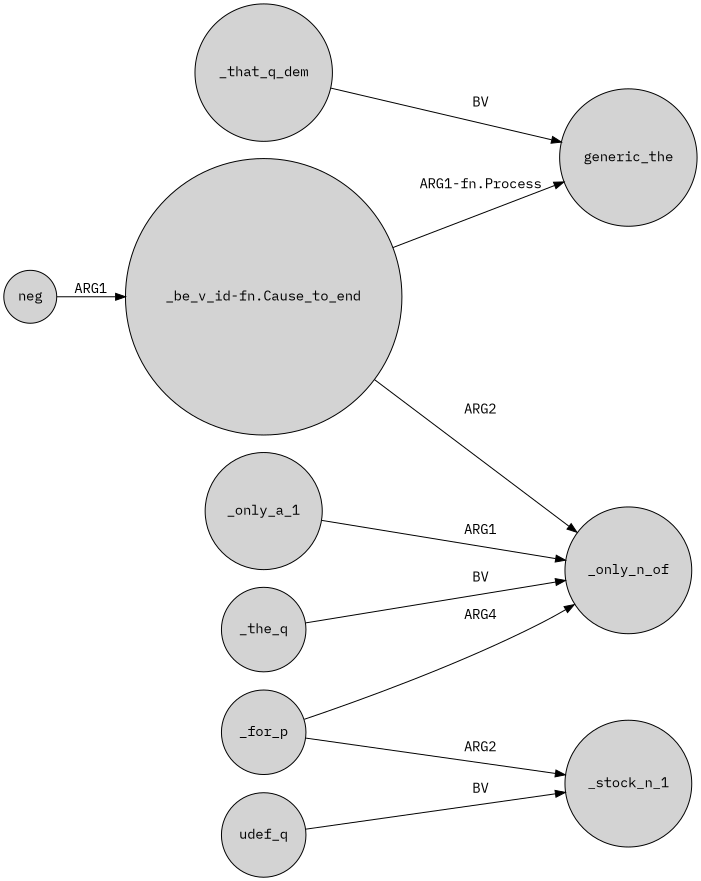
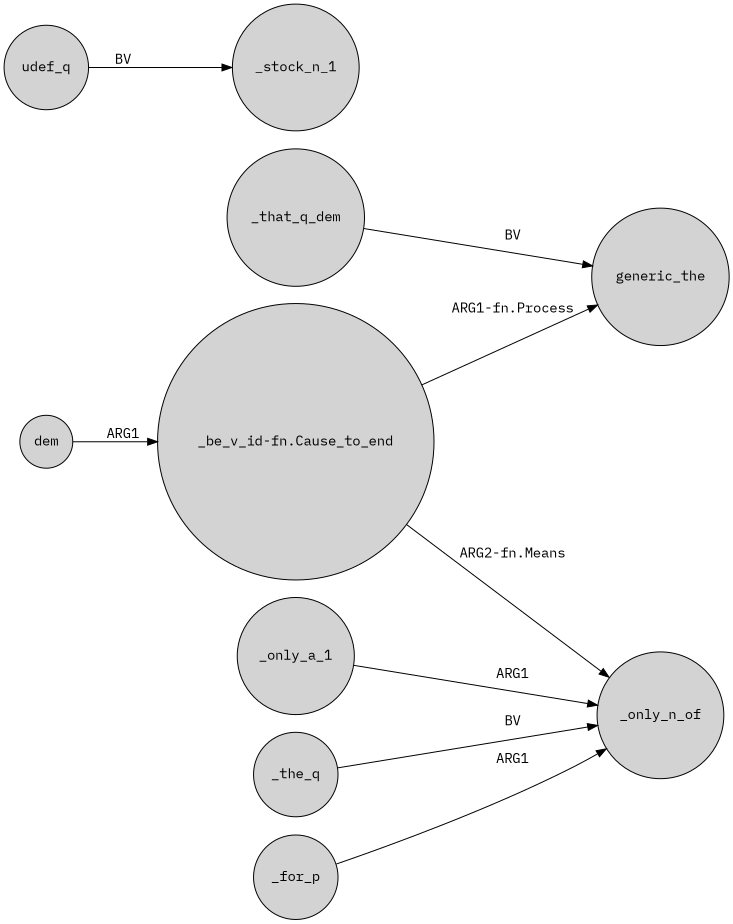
node "neg": label "neg" -> "dem"
edge "_be_v_id-fn.Cause_to_end" -> "_only_n_of": label "ARG2" -> "ARG2-fn.Means"
edge "_for_p" -> "_only_n_of": label "ARG4" -> "ARG1"
edge "_for_p" -> "_stock_n_1": removed, label "ARG2"
